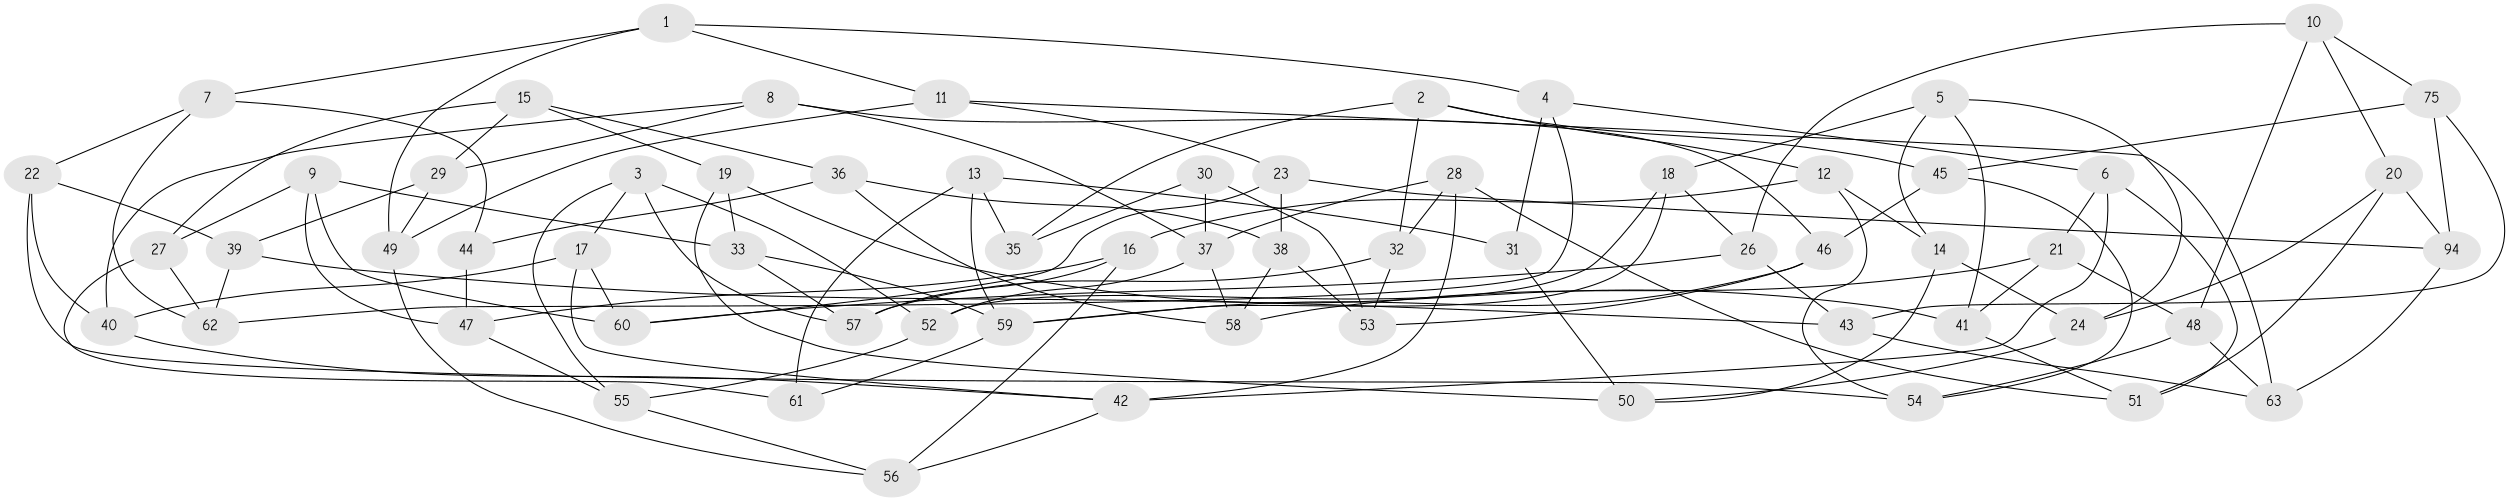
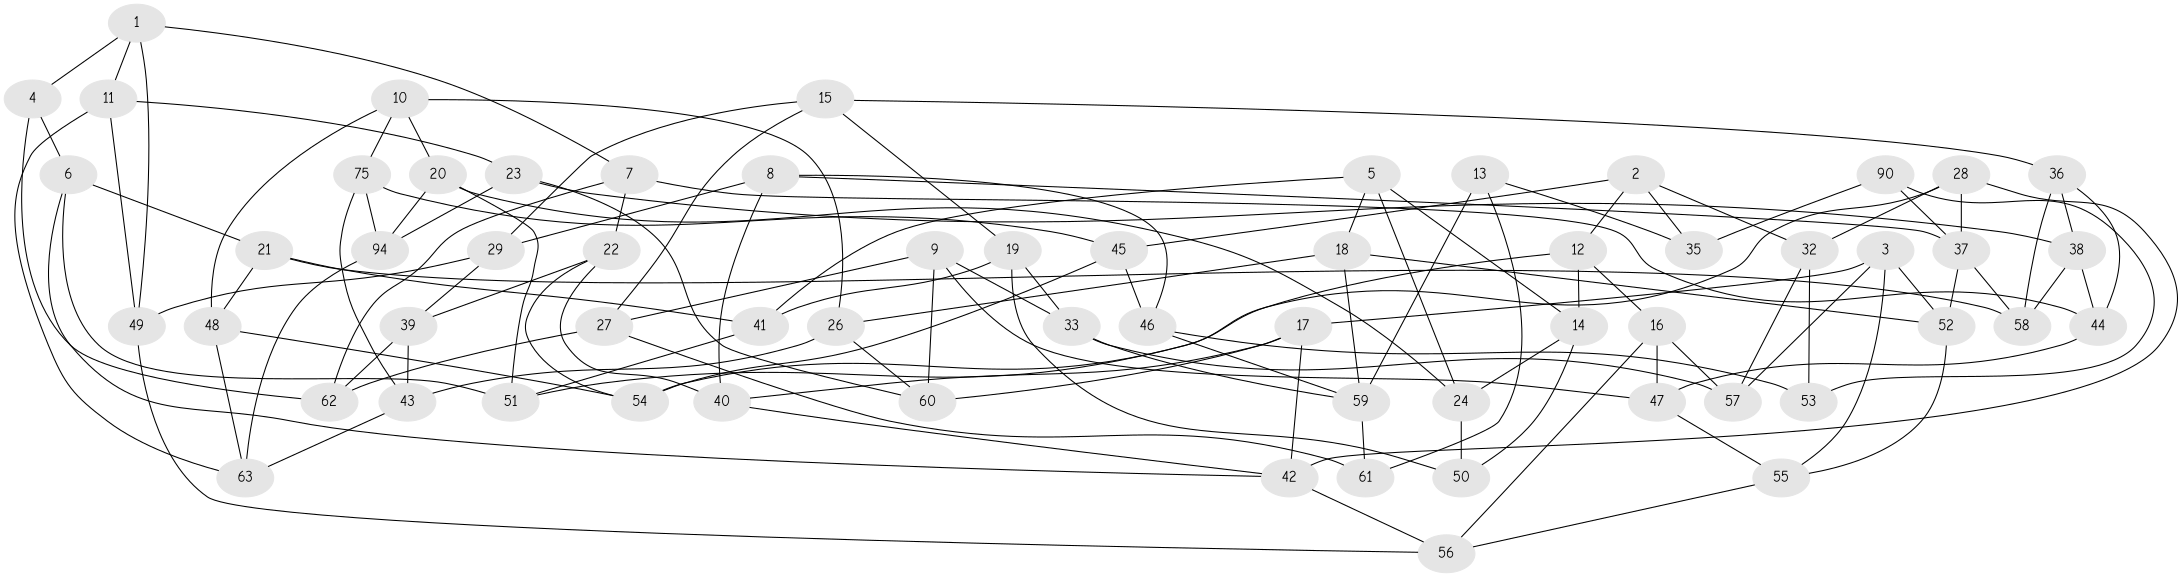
node "30": label "30" -> "90"
node "31": removed
edge "38" -- "53": now "38" -- "44"
